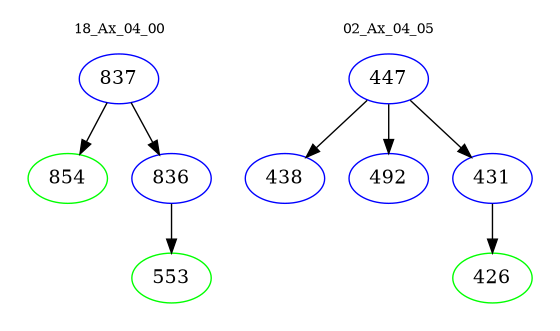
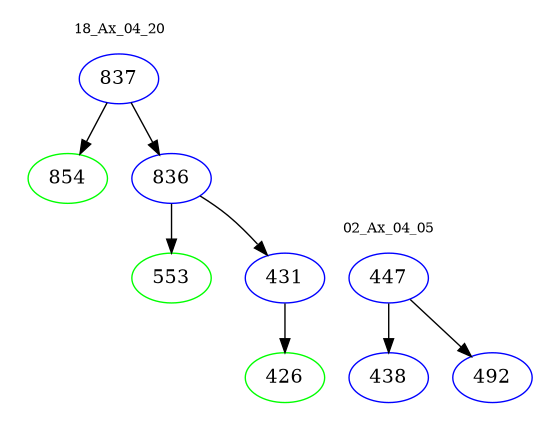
cluster "18_Ax_04_00": label "18_Ax_04_00" -> "18_Ax_04_20"
edge "447" -> "431": now "836" -> "431"
